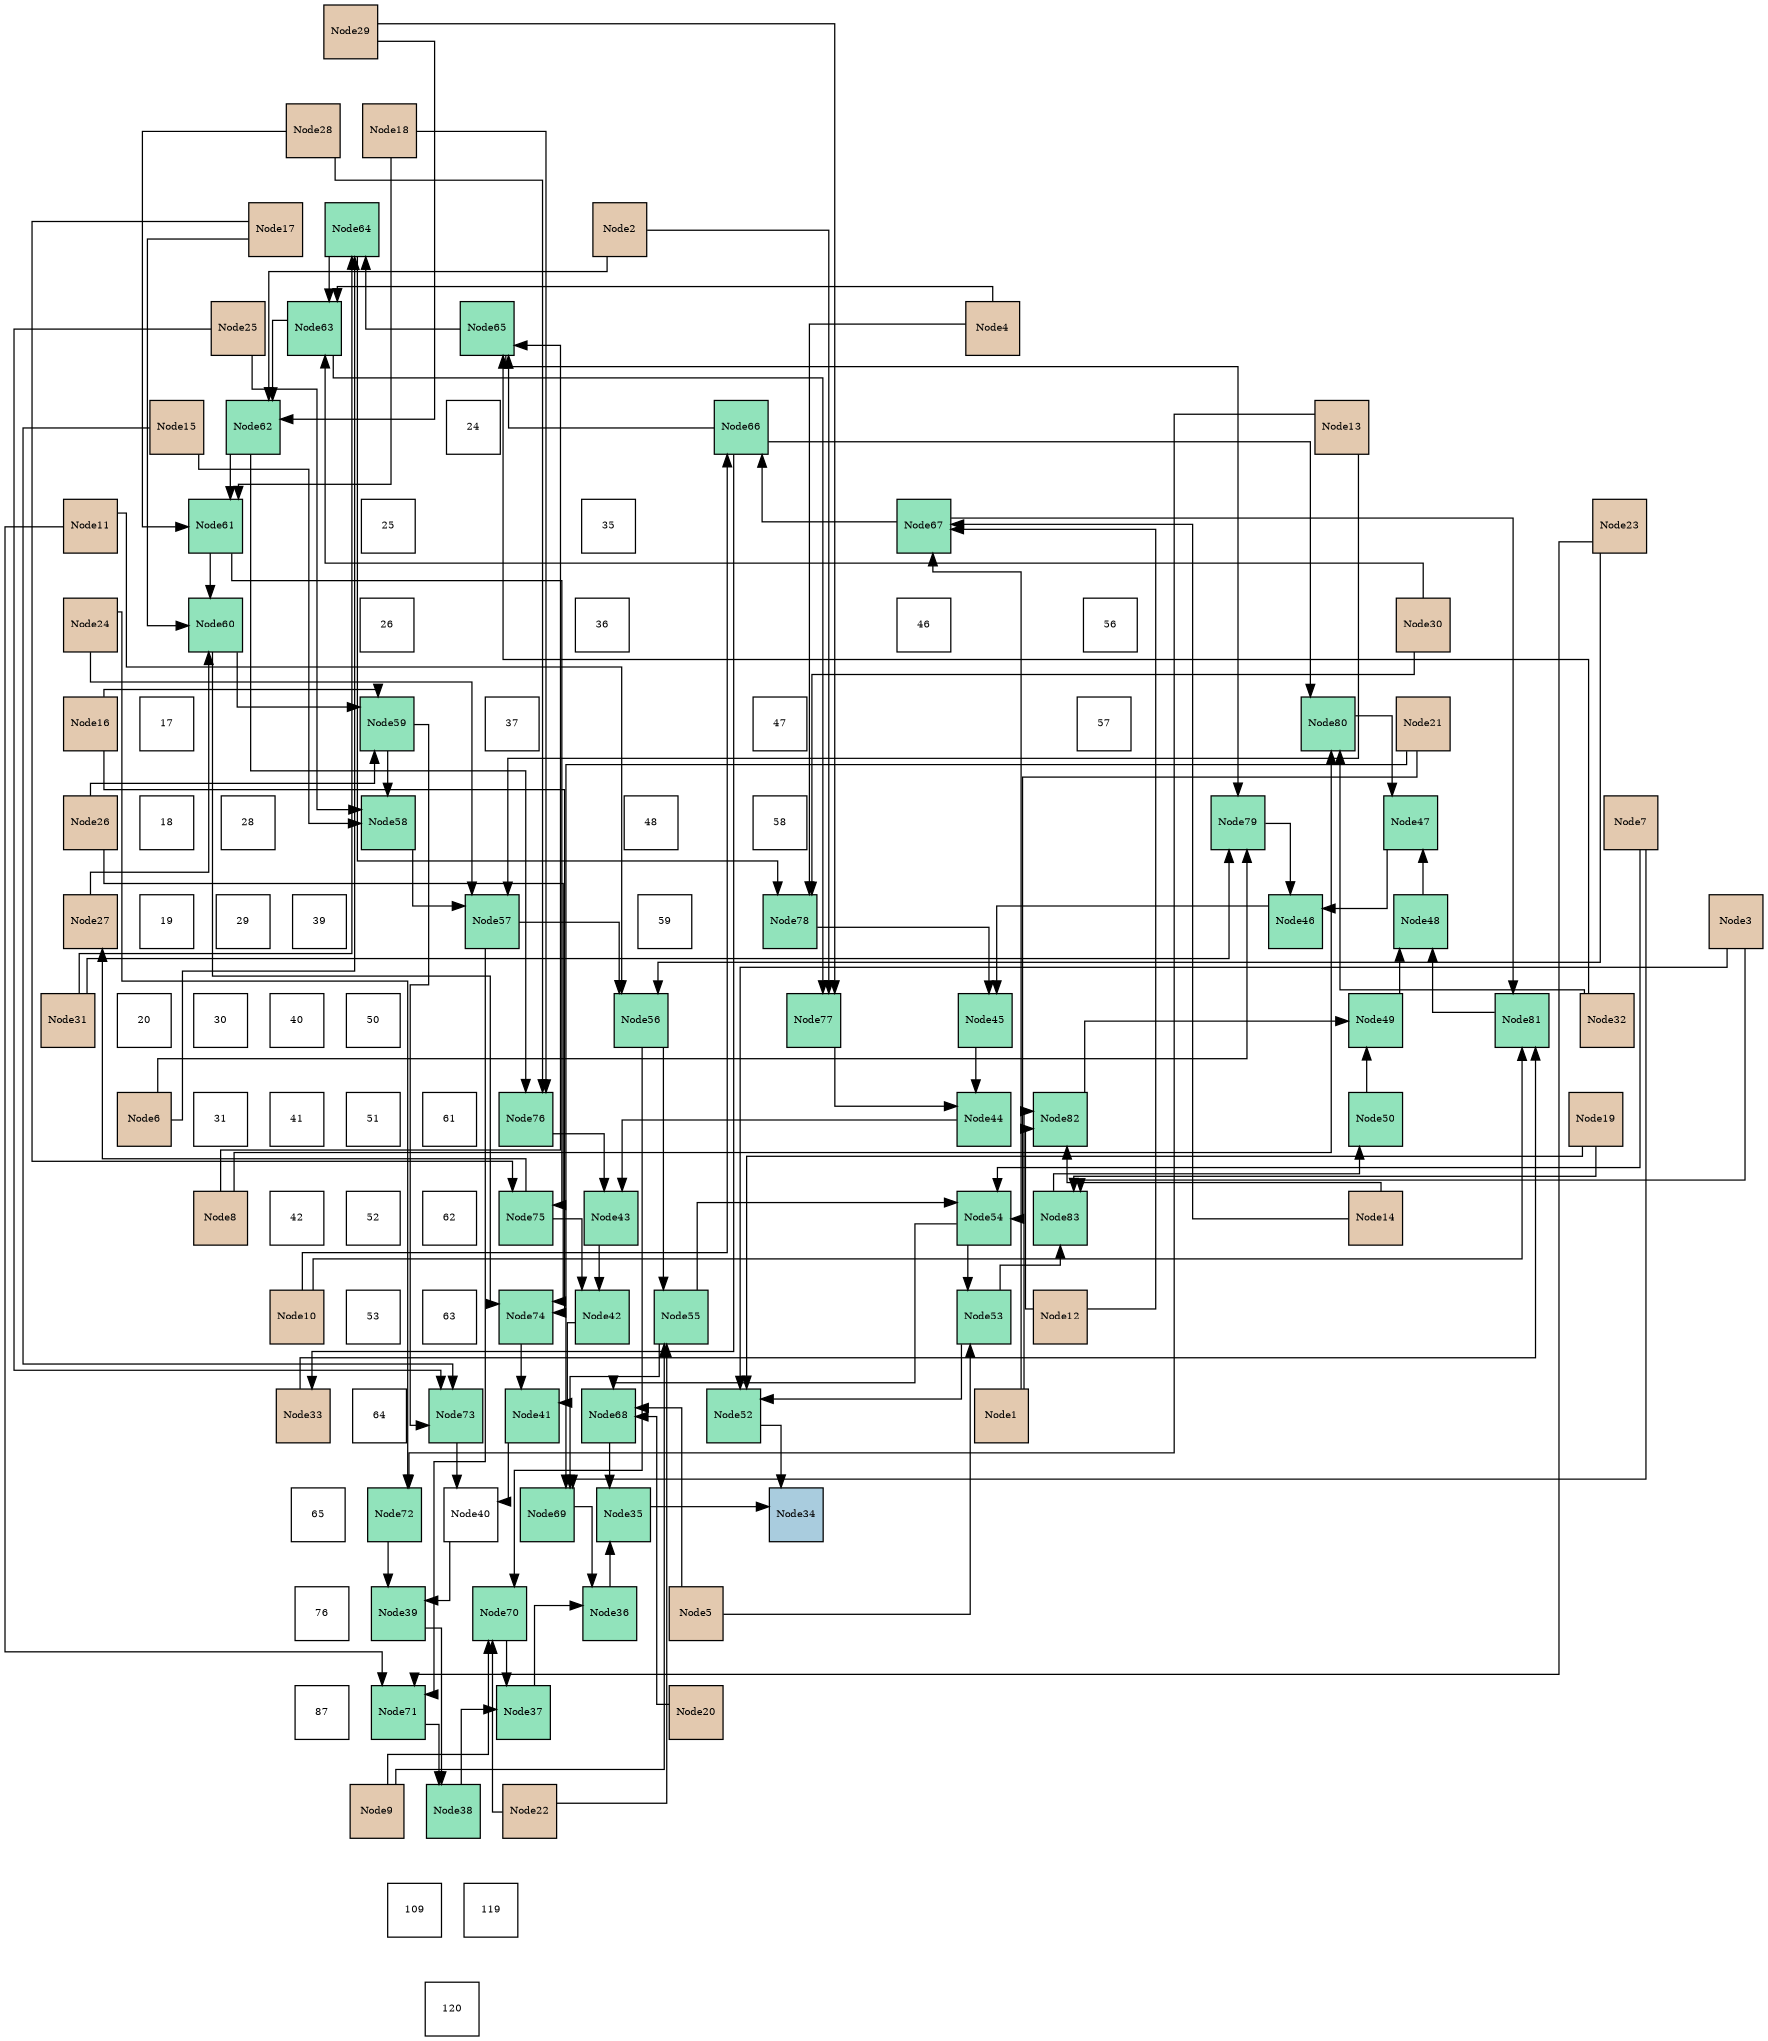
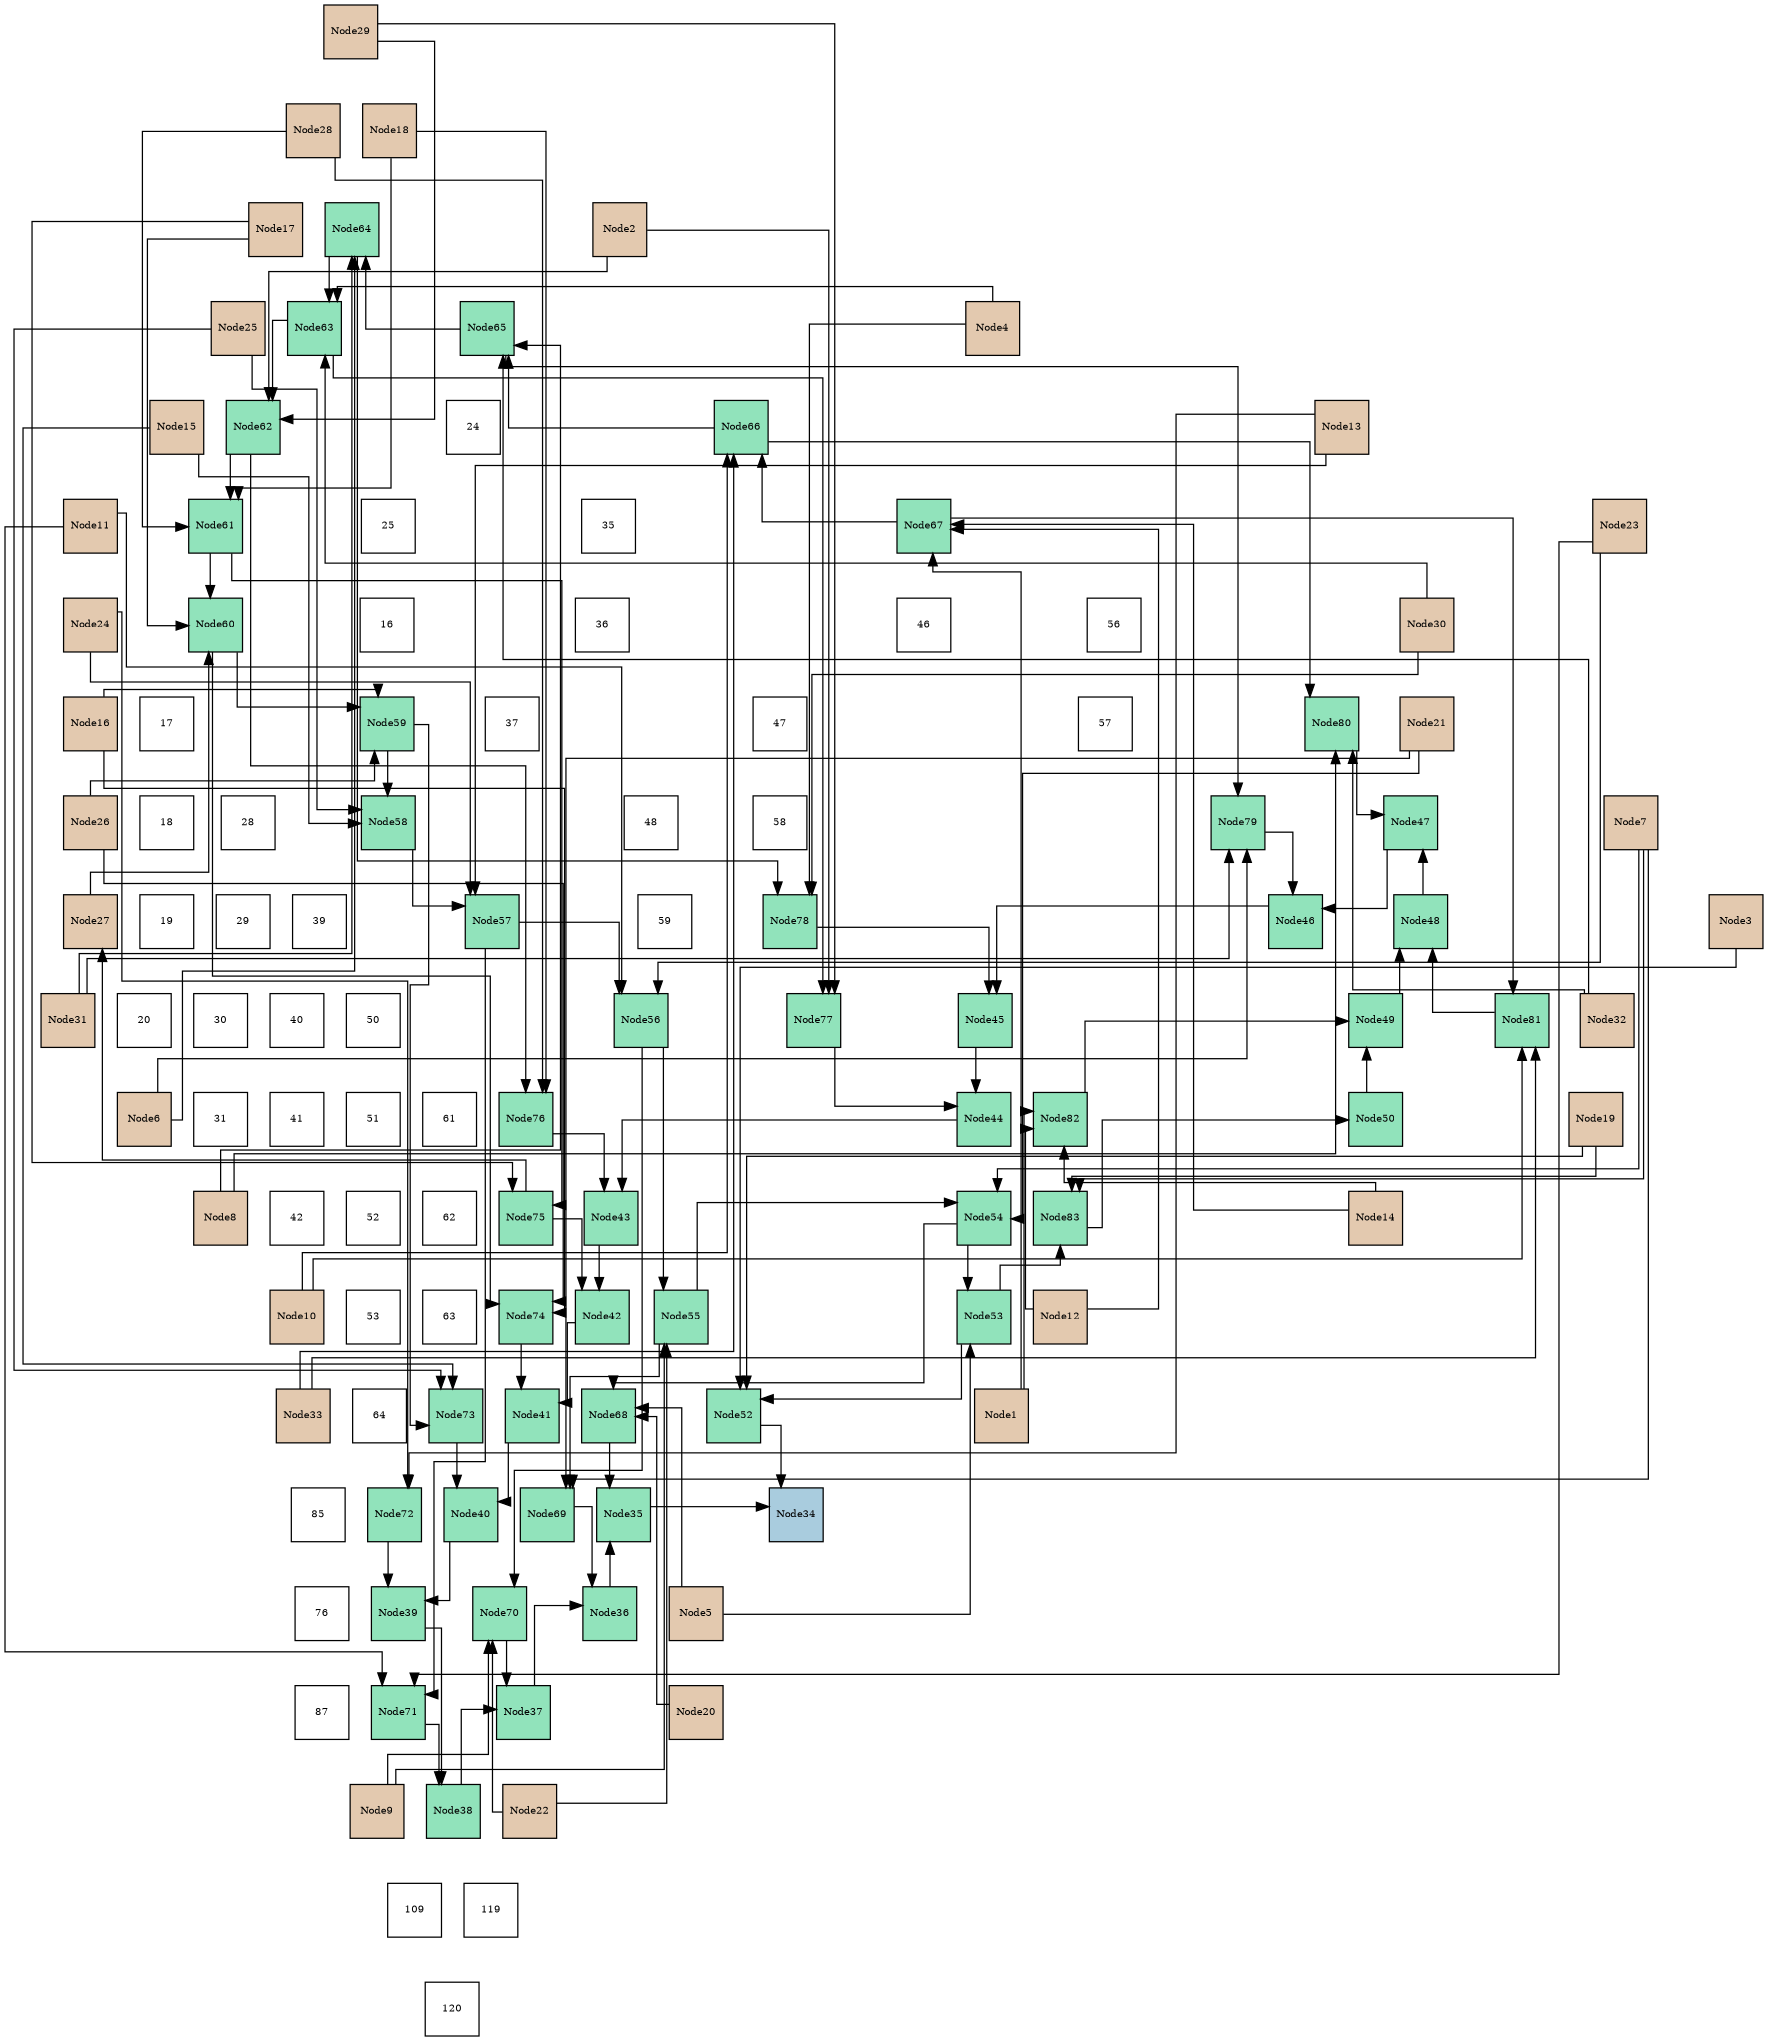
node "26": label "26" -> "16"
edge "Node66" -> "Node33": reversed
edge "Node3" -> "Node83": now "Node7" -> "Node83"
node "65": label "65" -> "85"
node "Node40": fillcolor #ffffff -> #91e3bb
